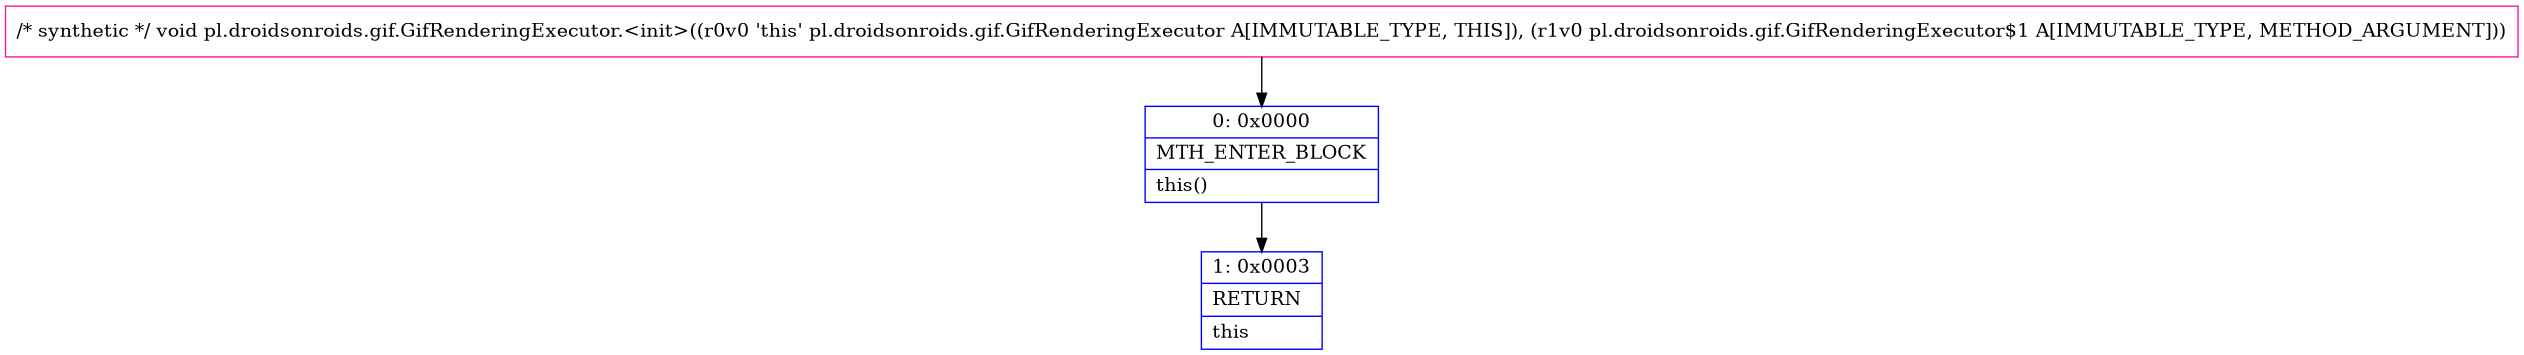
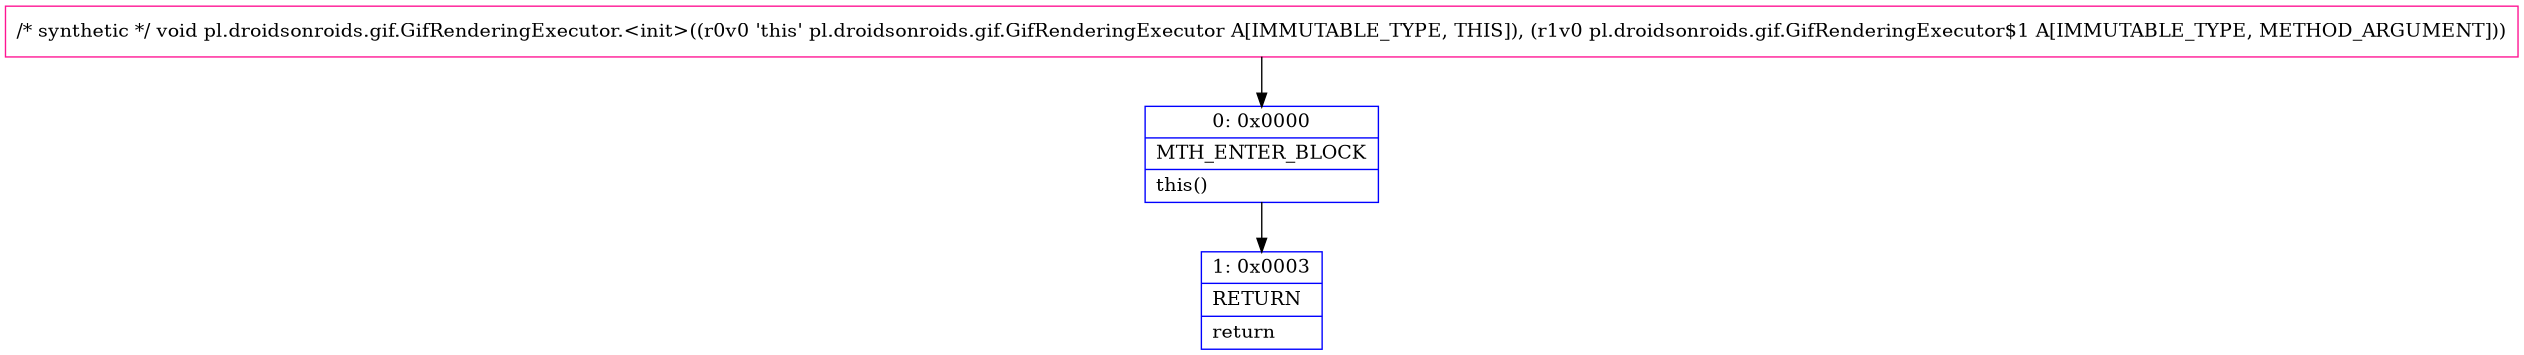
node "1: 0x0003": text "this" -> "return"
